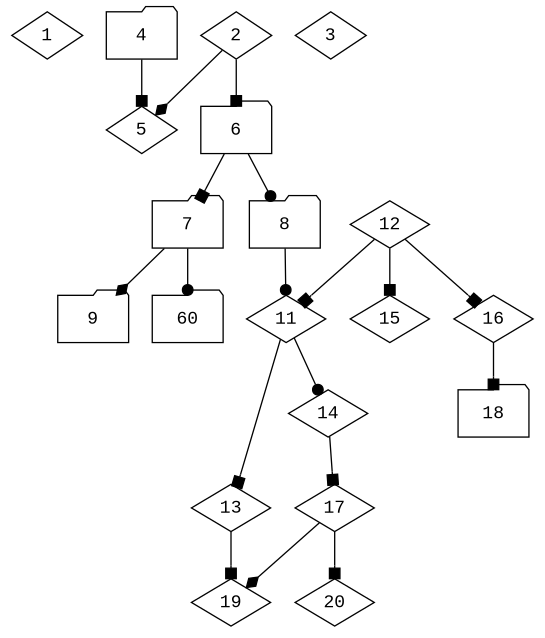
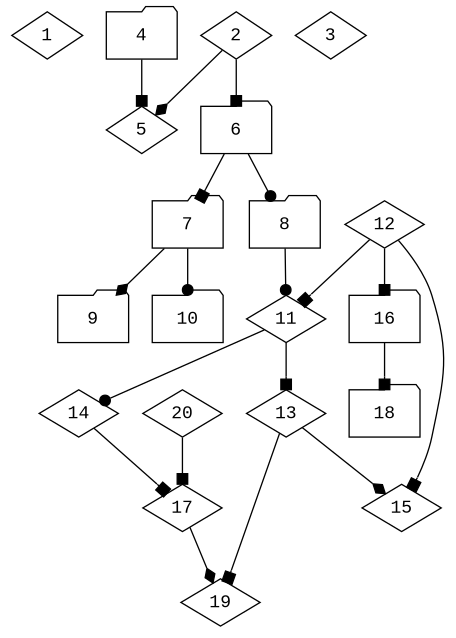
node "60": label "60" -> "10"
node "16": shape diamond -> folder
edge "13" -> "15": added
edge "17" -> "20": reversed
